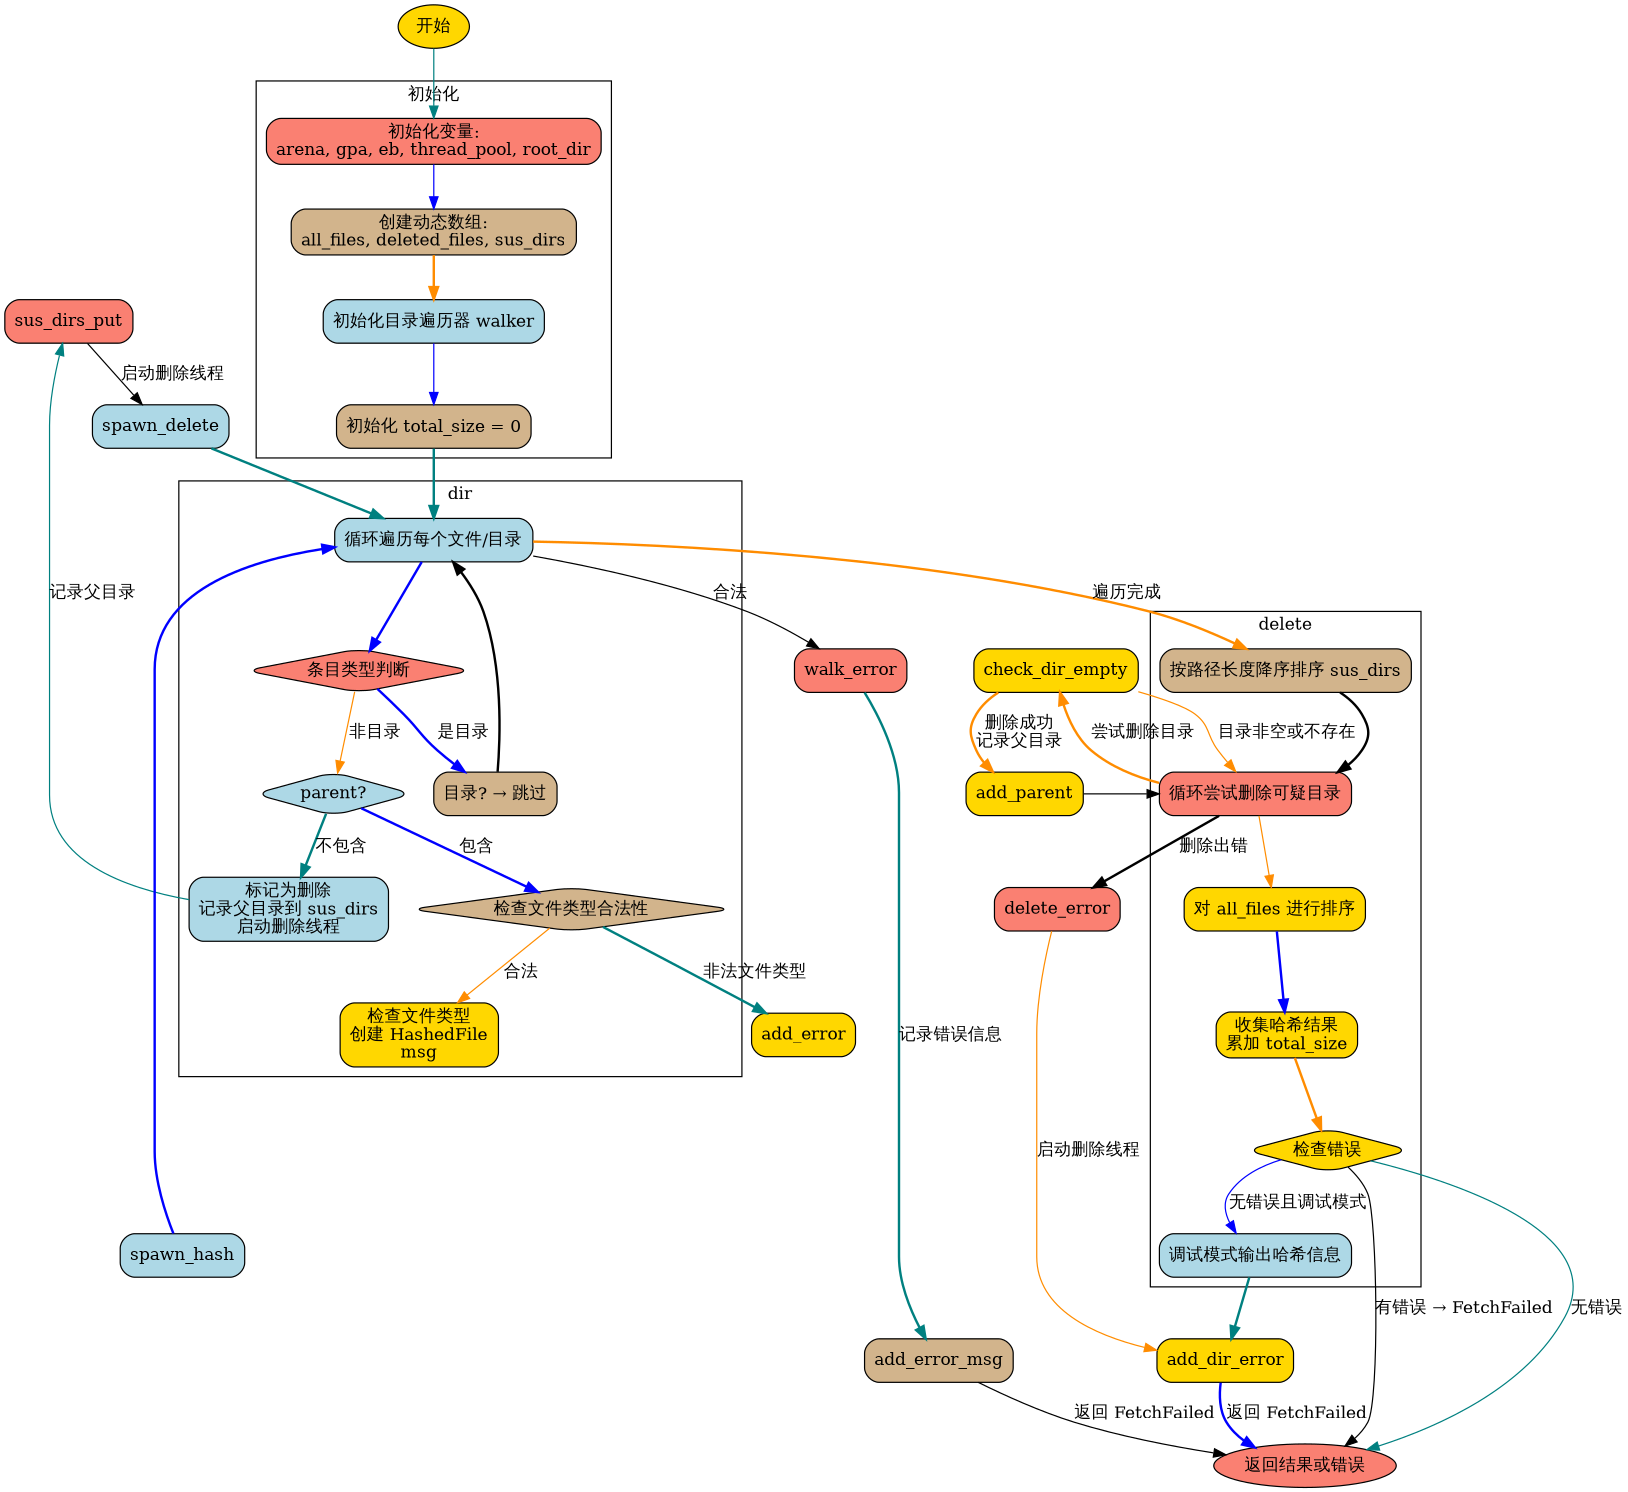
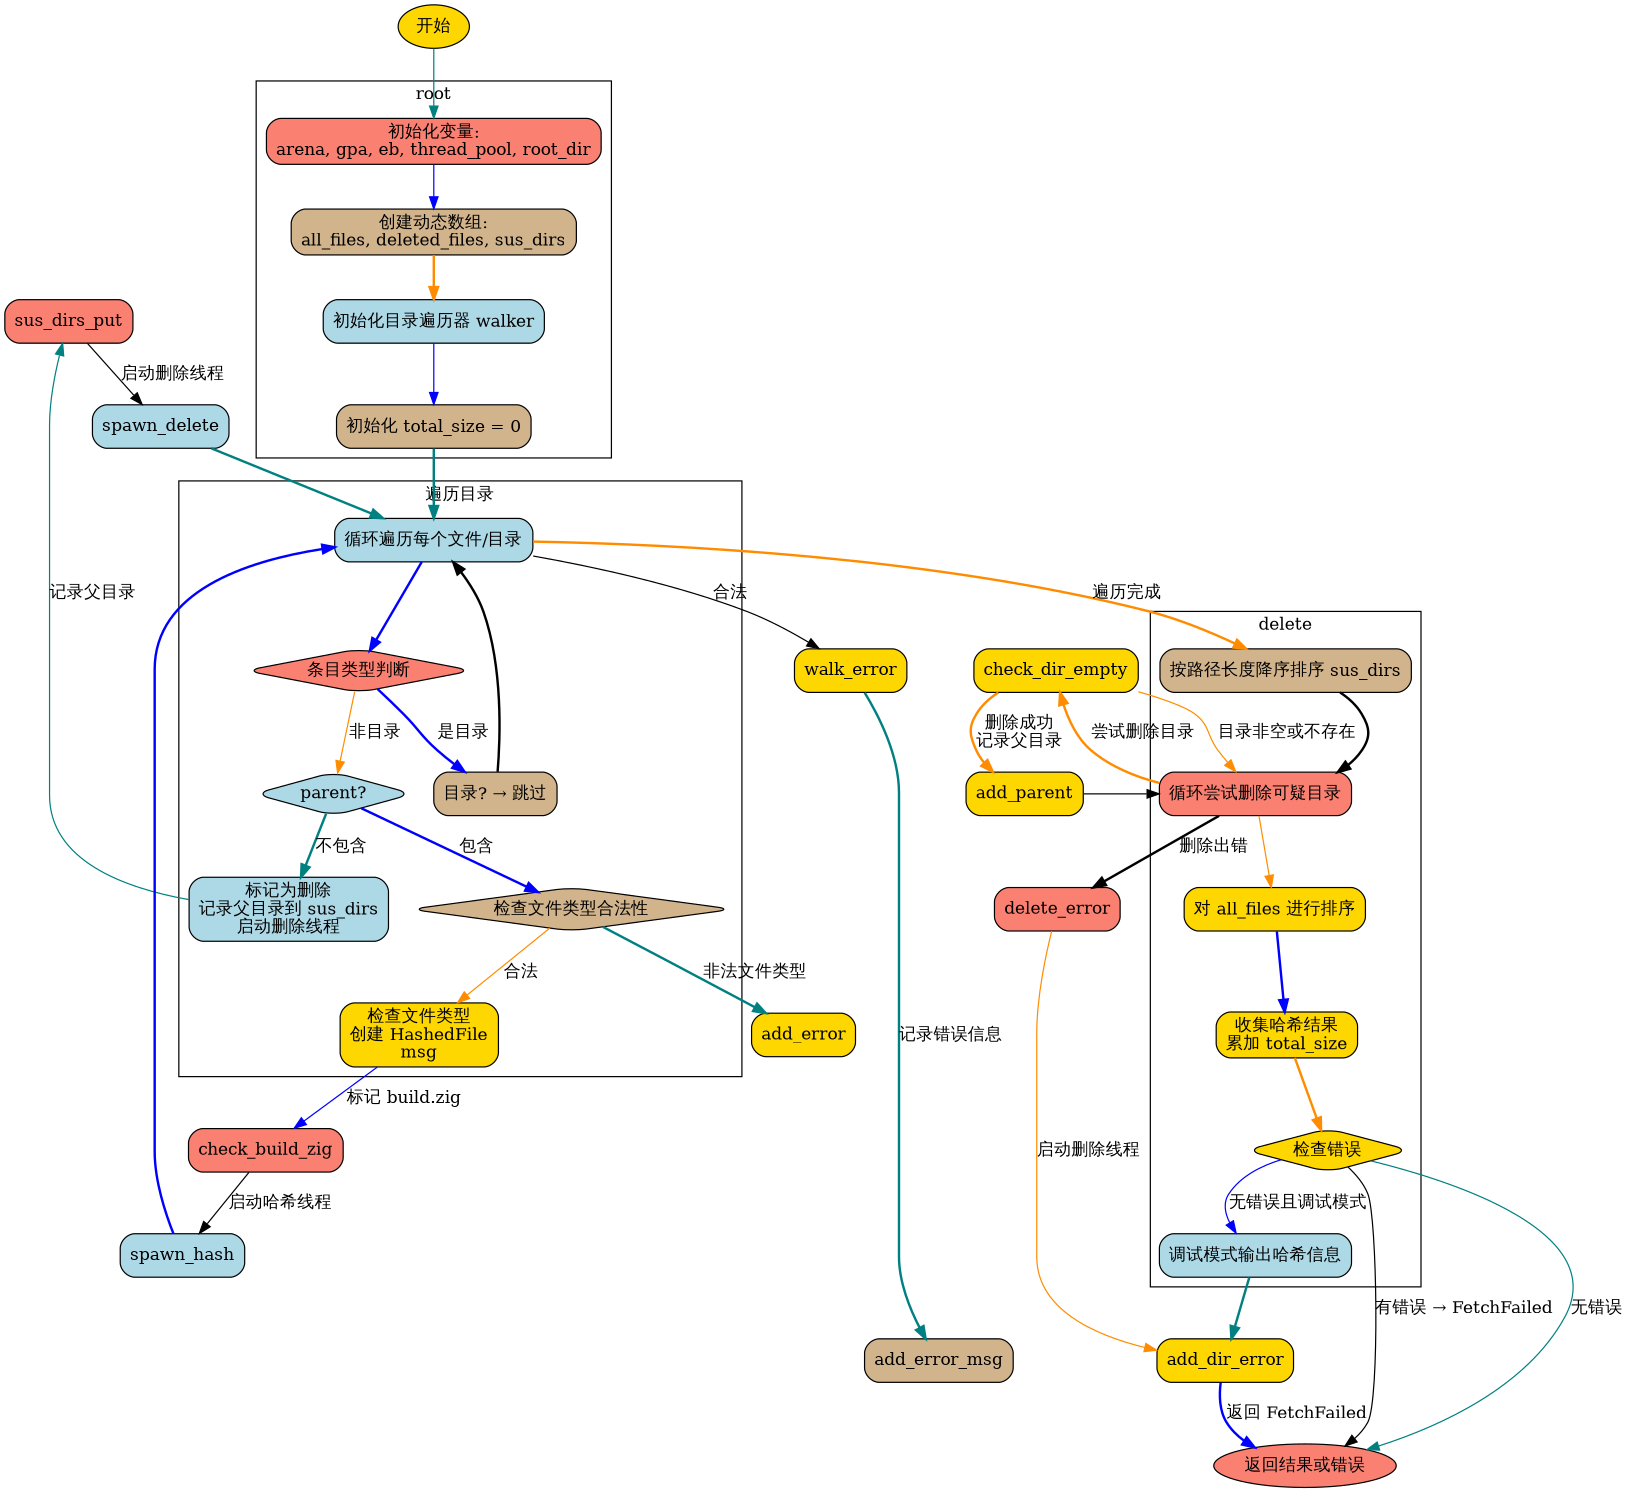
cluster "初始化": label "初始化" -> "root"
cluster "dir": label "dir" -> "遍历目录"
node "walk_error": fillcolor salmon -> gold
node "check_build_zig": added
edge "add_error_msg" -> "返回结果或错误": removed, label "返回 FetchFailed"
